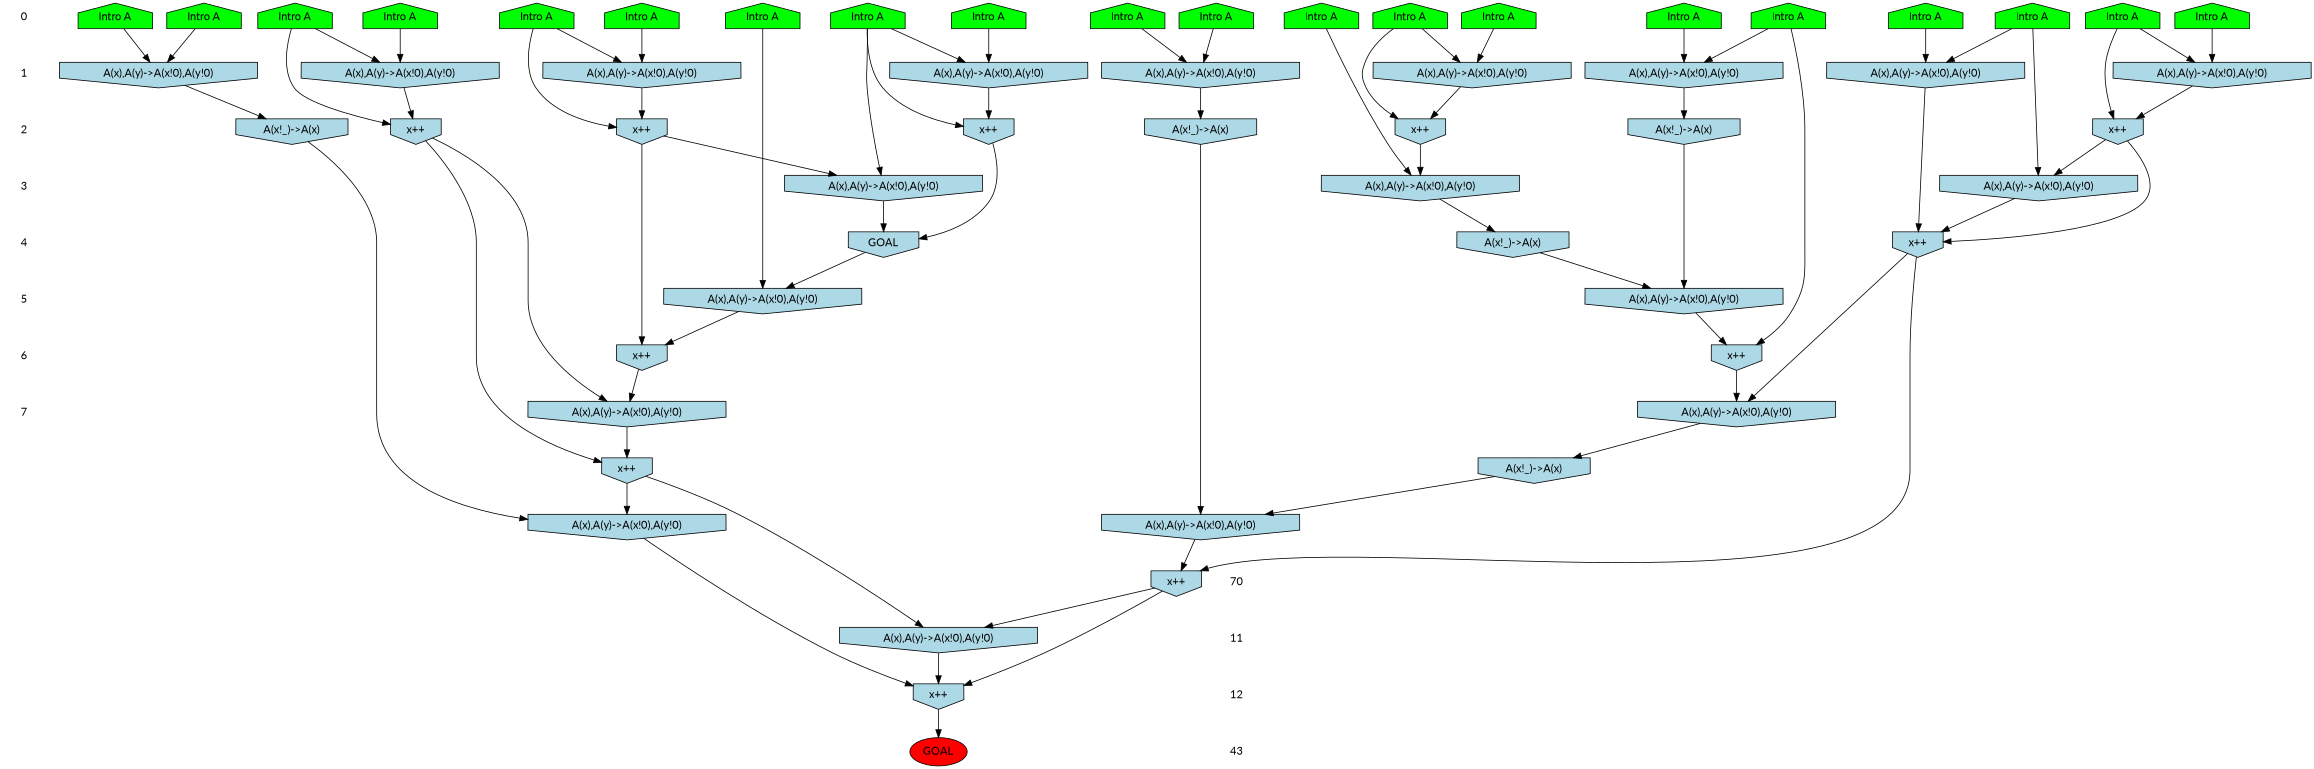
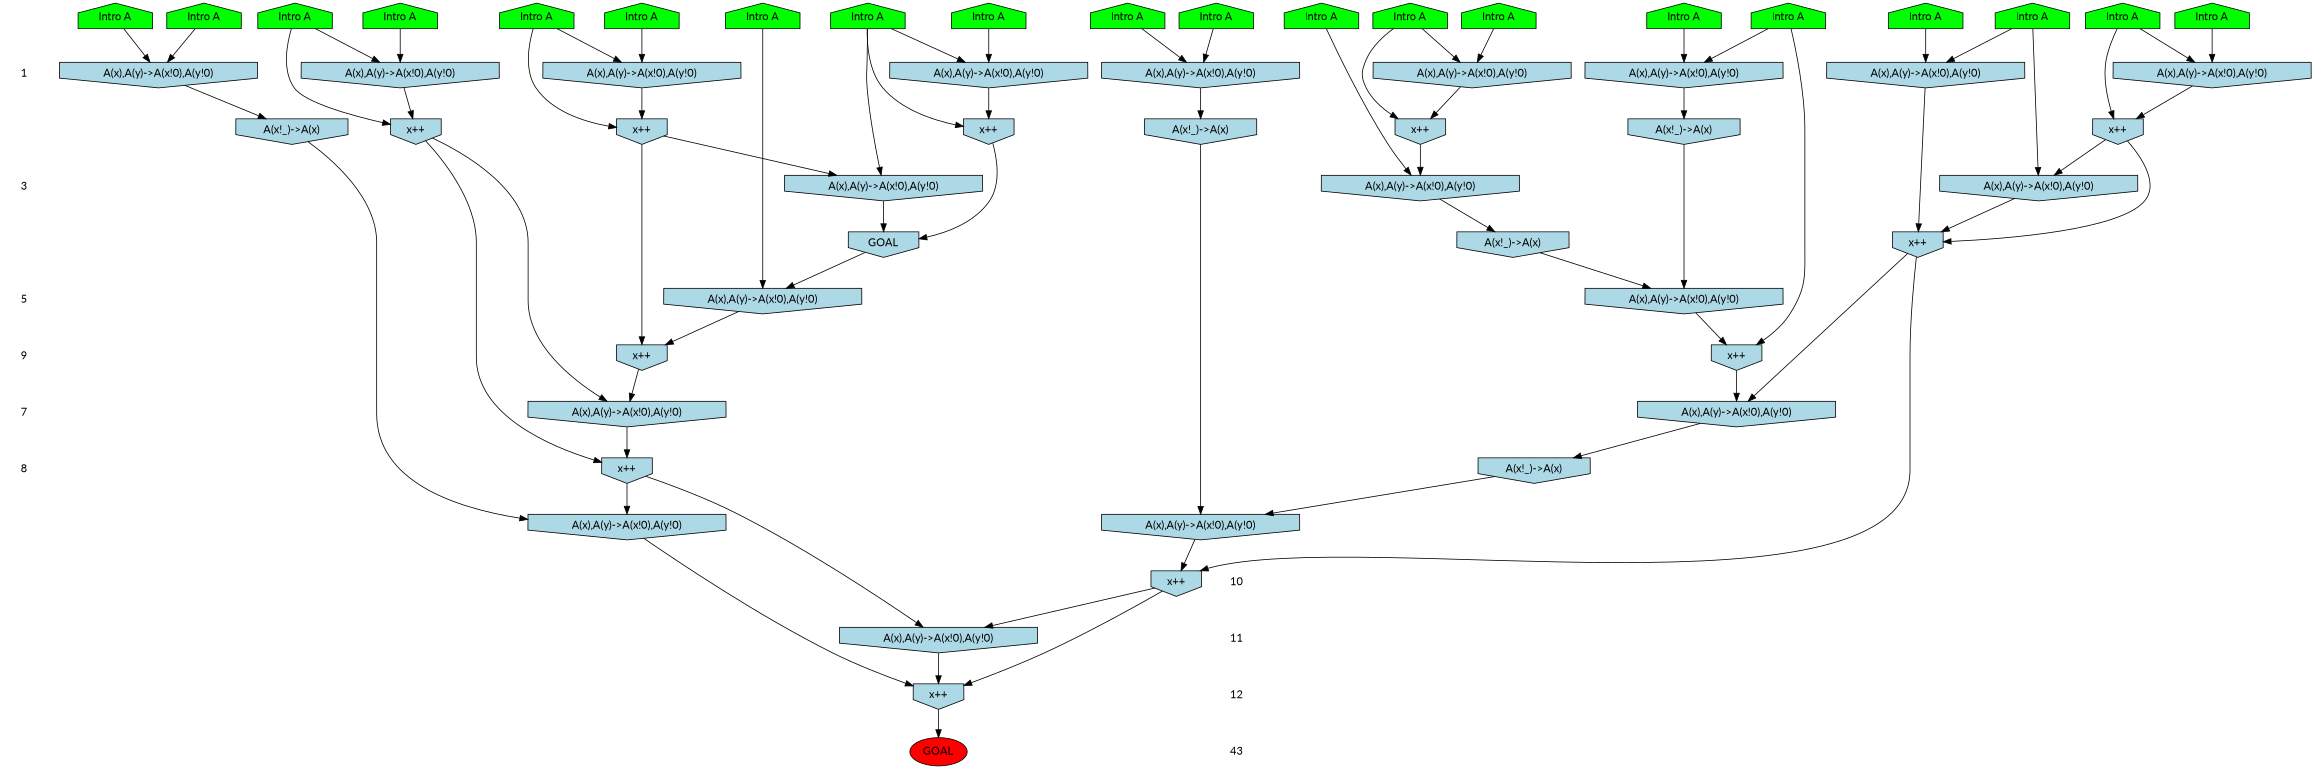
node "0": removed
node "2": removed
node "4": removed
node "6": label "6" -> "9"
node "8": added
node "70": label "70" -> "10"
